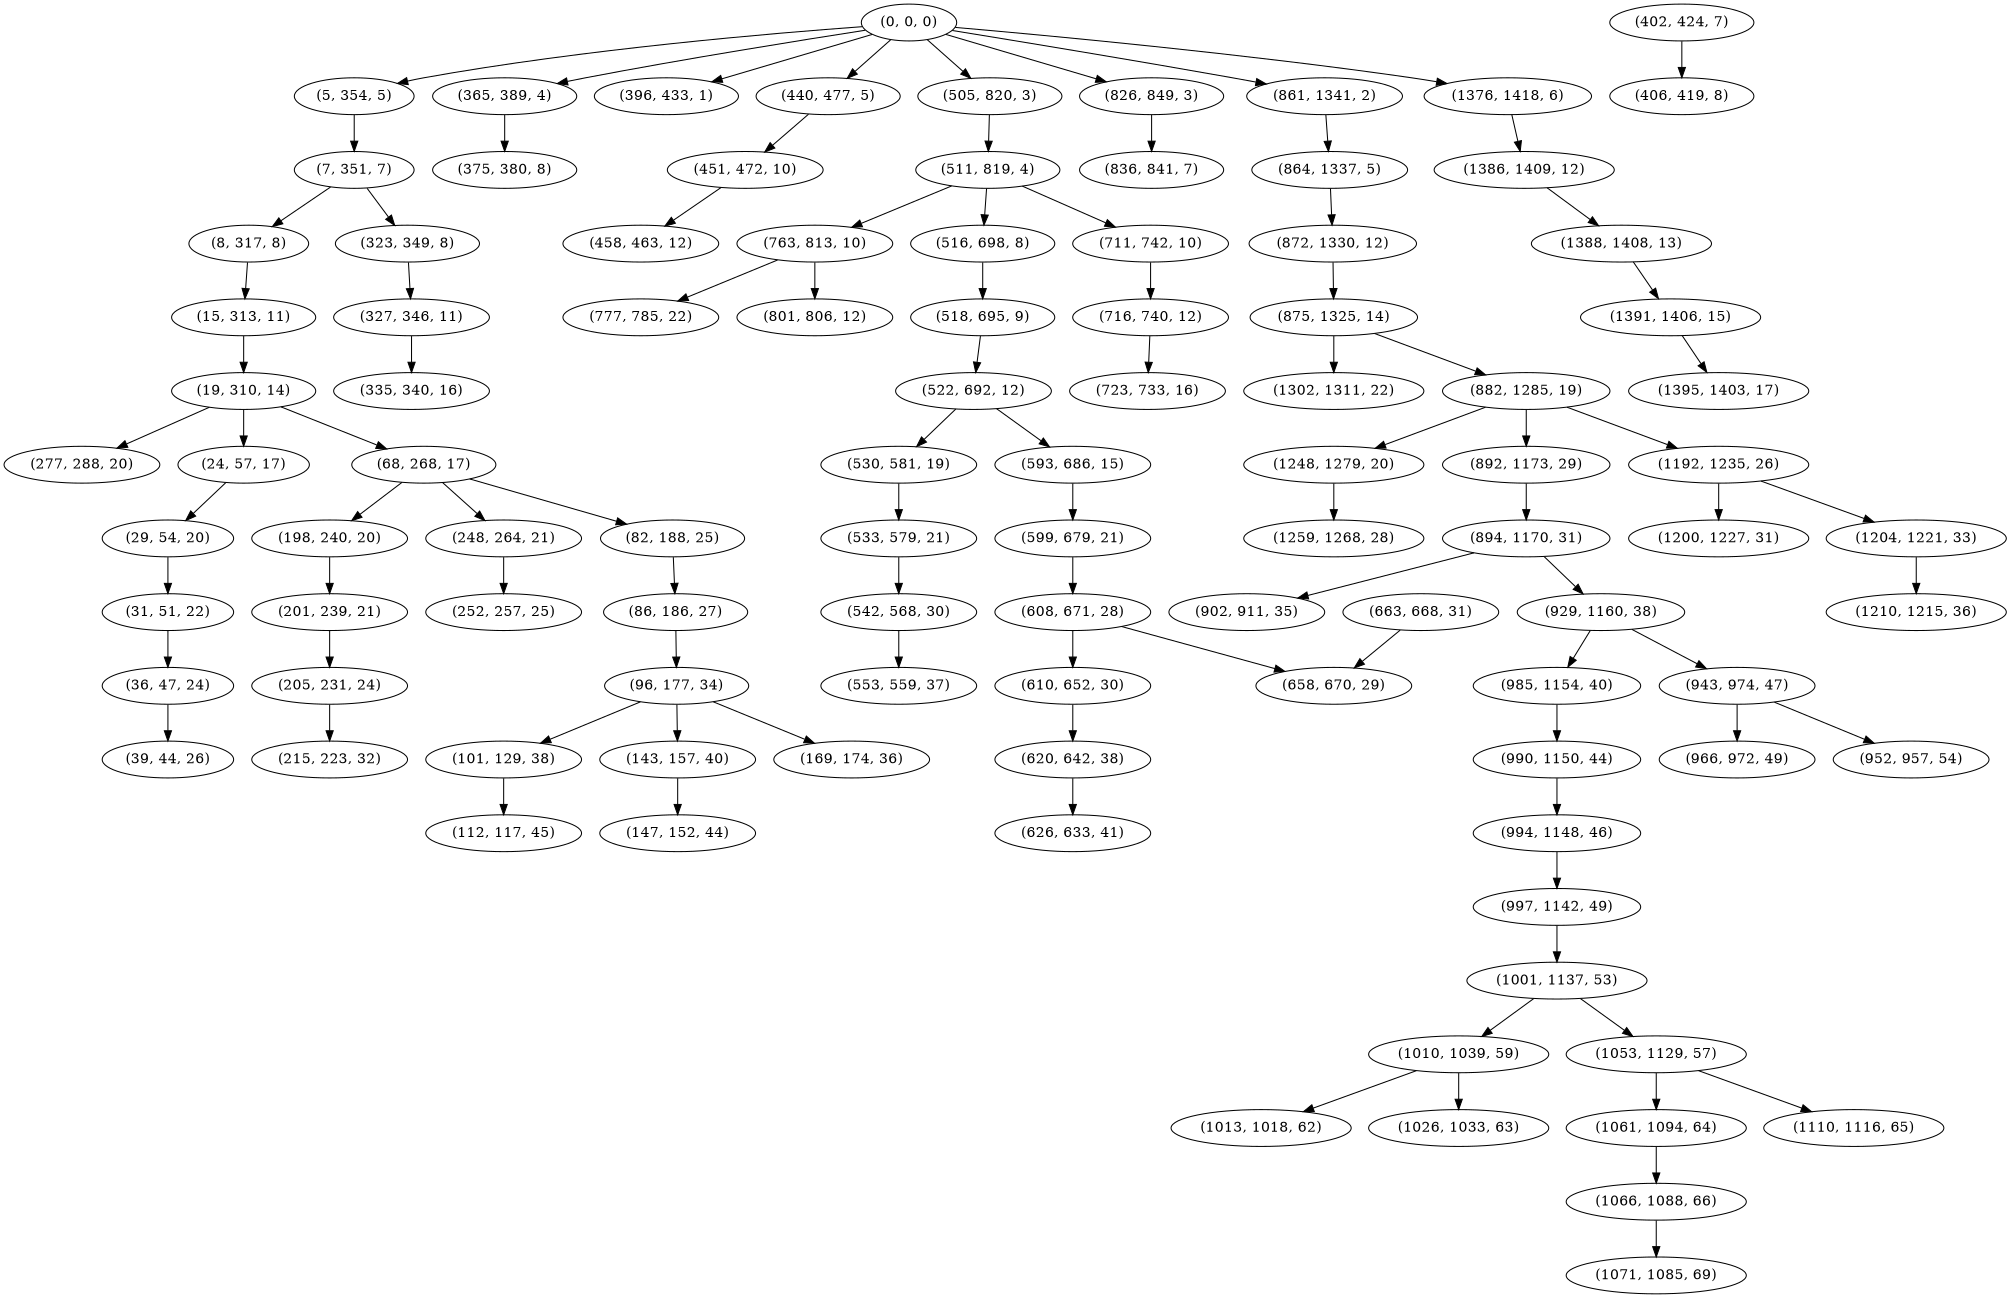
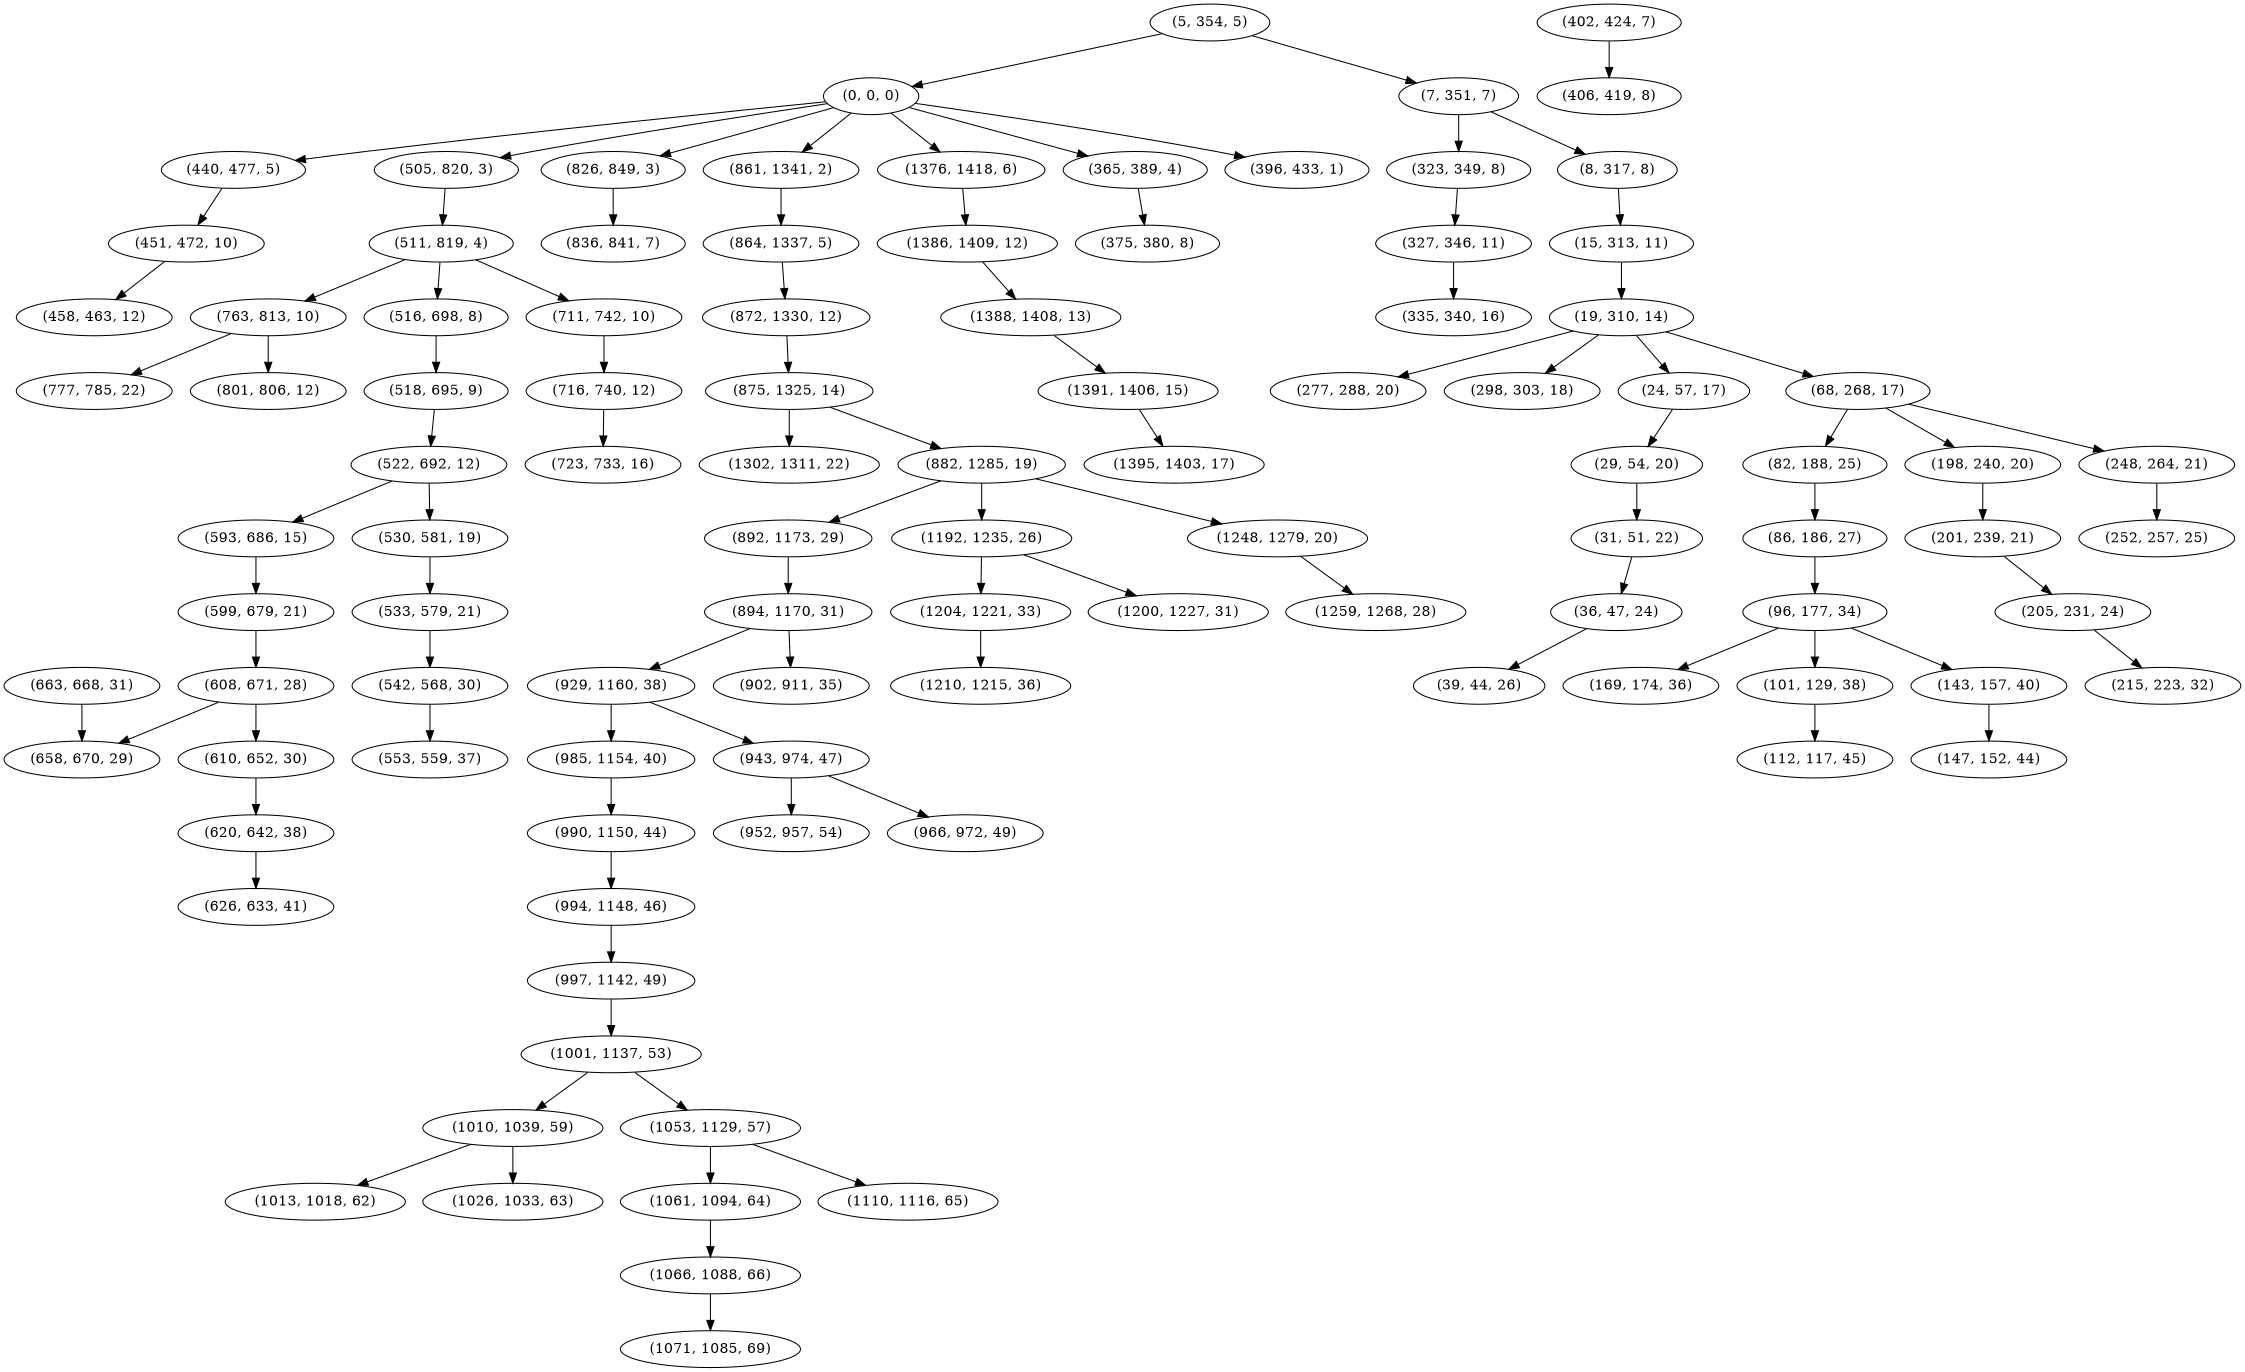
edge "(0, 0, 0)" -> "(5, 354, 5)": reversed
node "(298, 303, 18)": added
